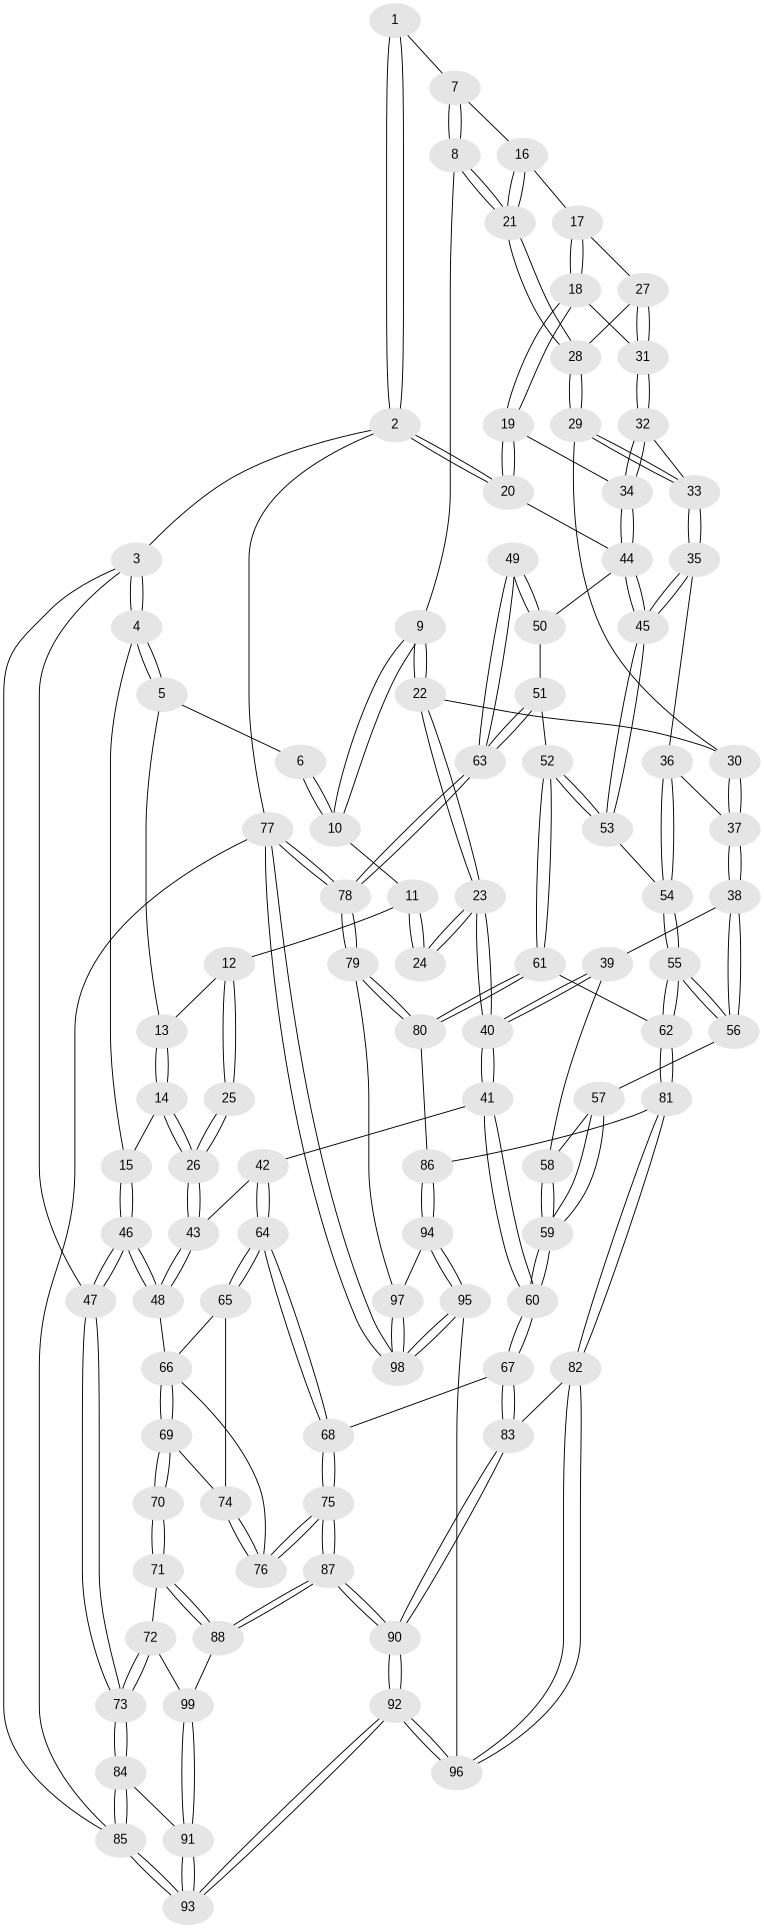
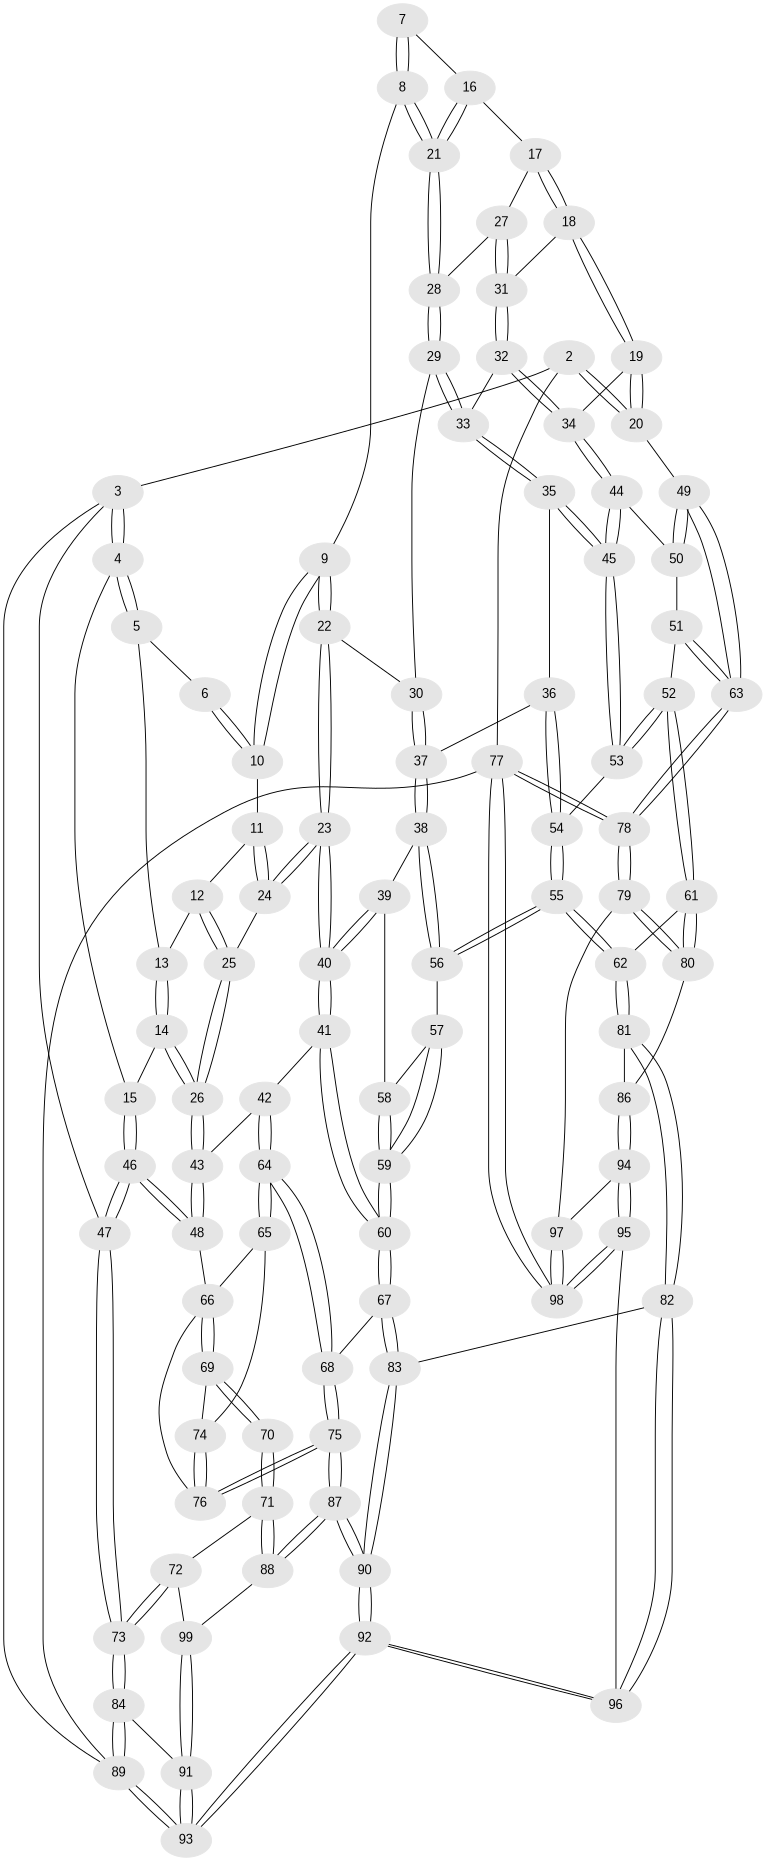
node "1": removed
edge "20" -- "44": now "20" -- "49"
edge "24" -- "25": added
node "85": label "85" -> "89"
